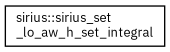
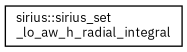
node "sirius::sirius_set _lo_aw_h_set_integral": label "sirius::sirius_set _lo_aw_h_set_integral" -> "sirius::sirius_set _lo_aw_h_radial_integral"
